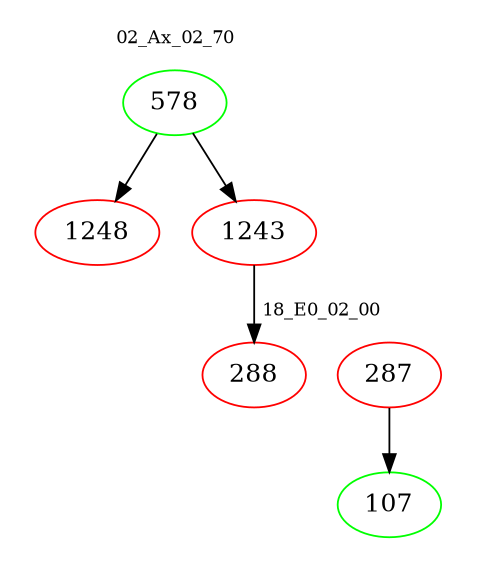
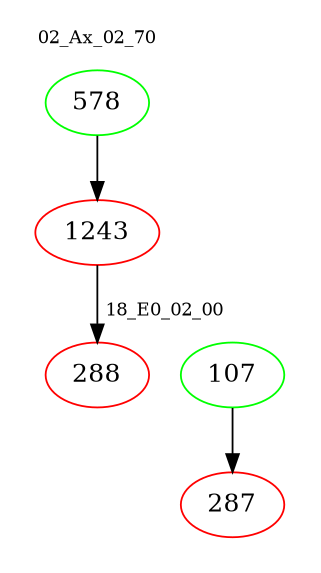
node "1248": removed
edge "287" -> "107": reversed
